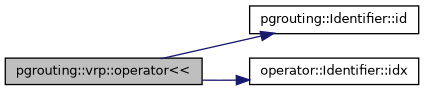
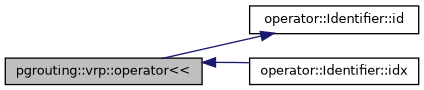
node "pgrouting::Identifier::id": label "pgrouting::Identifier::id" -> "operator::Identifier::id"
edge "pgrouting::vrp::operator<<" -> "operator::Identifier::idx": reversed
